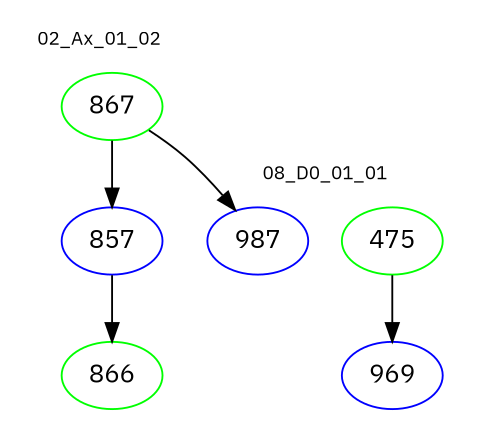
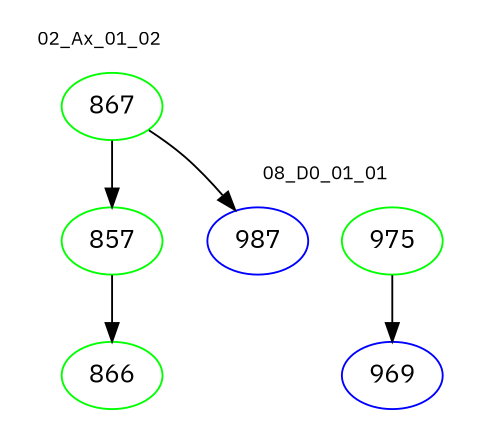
node "857": color blue -> green
node "475": label "475" -> "975"
